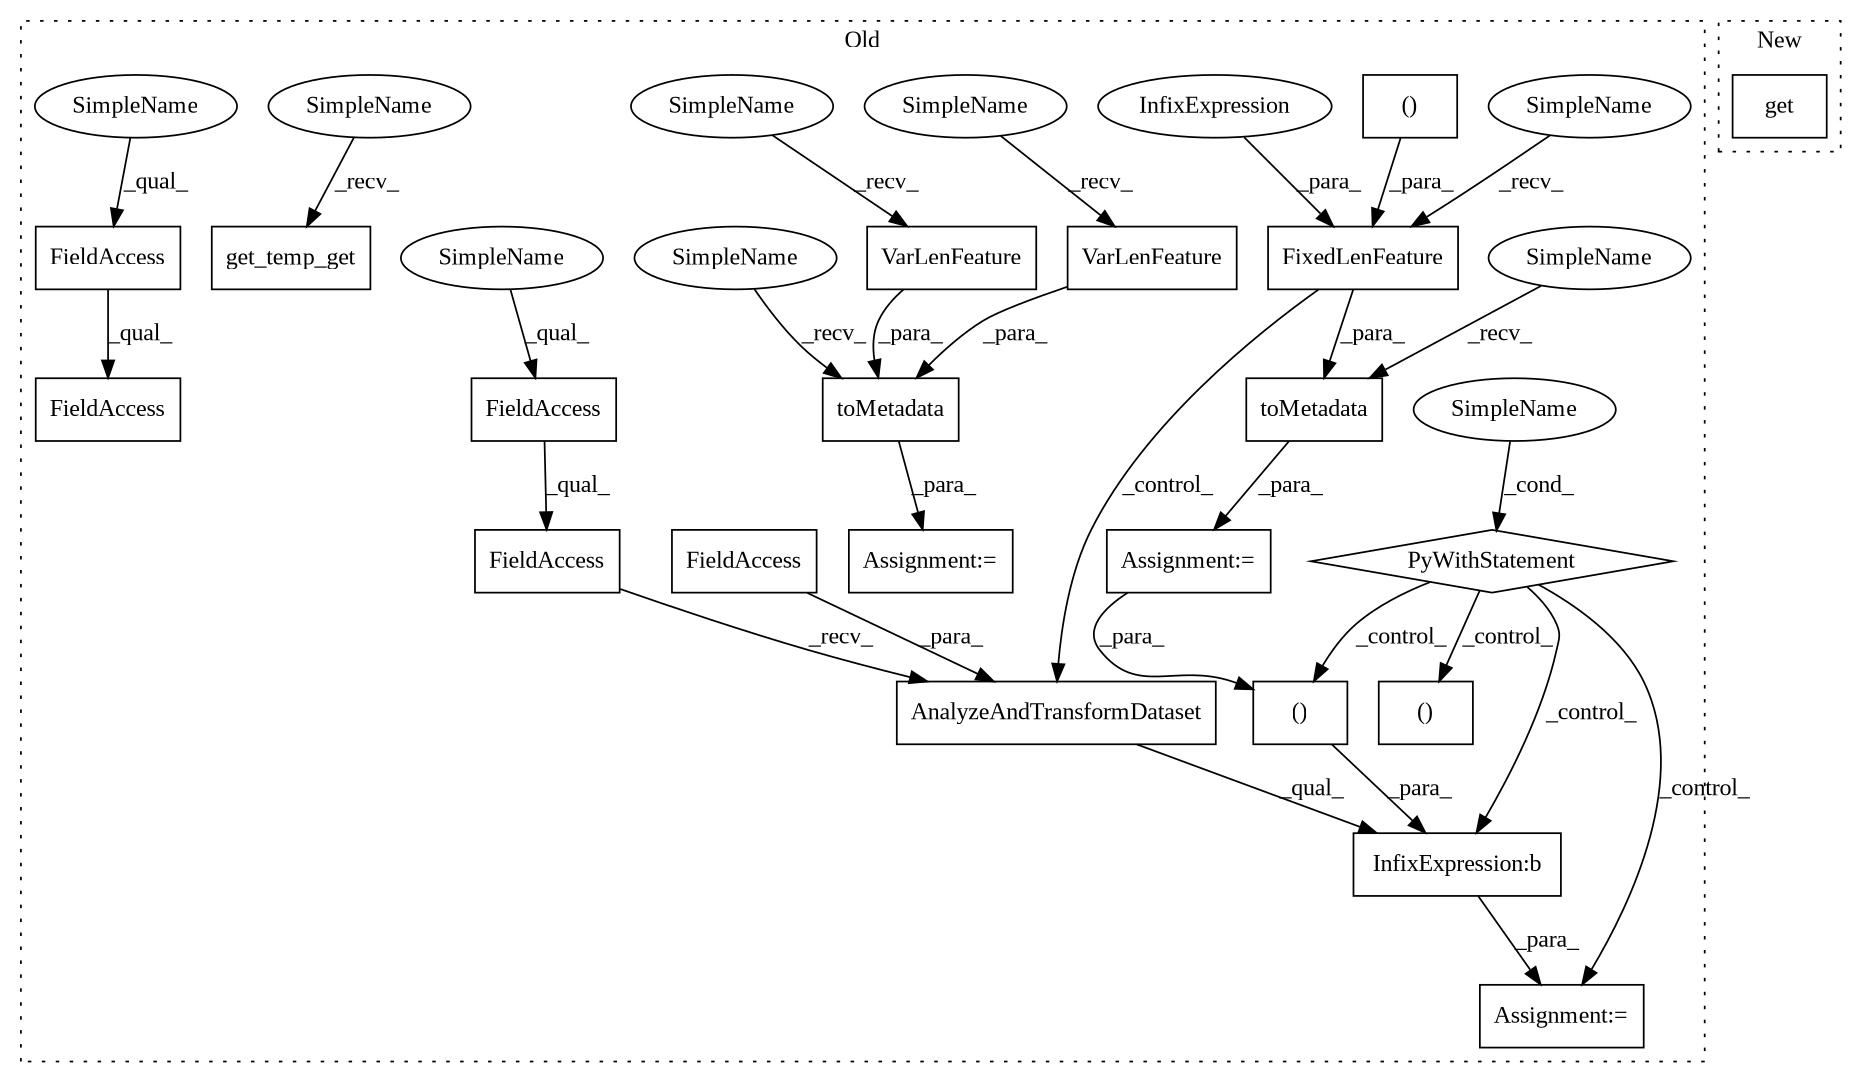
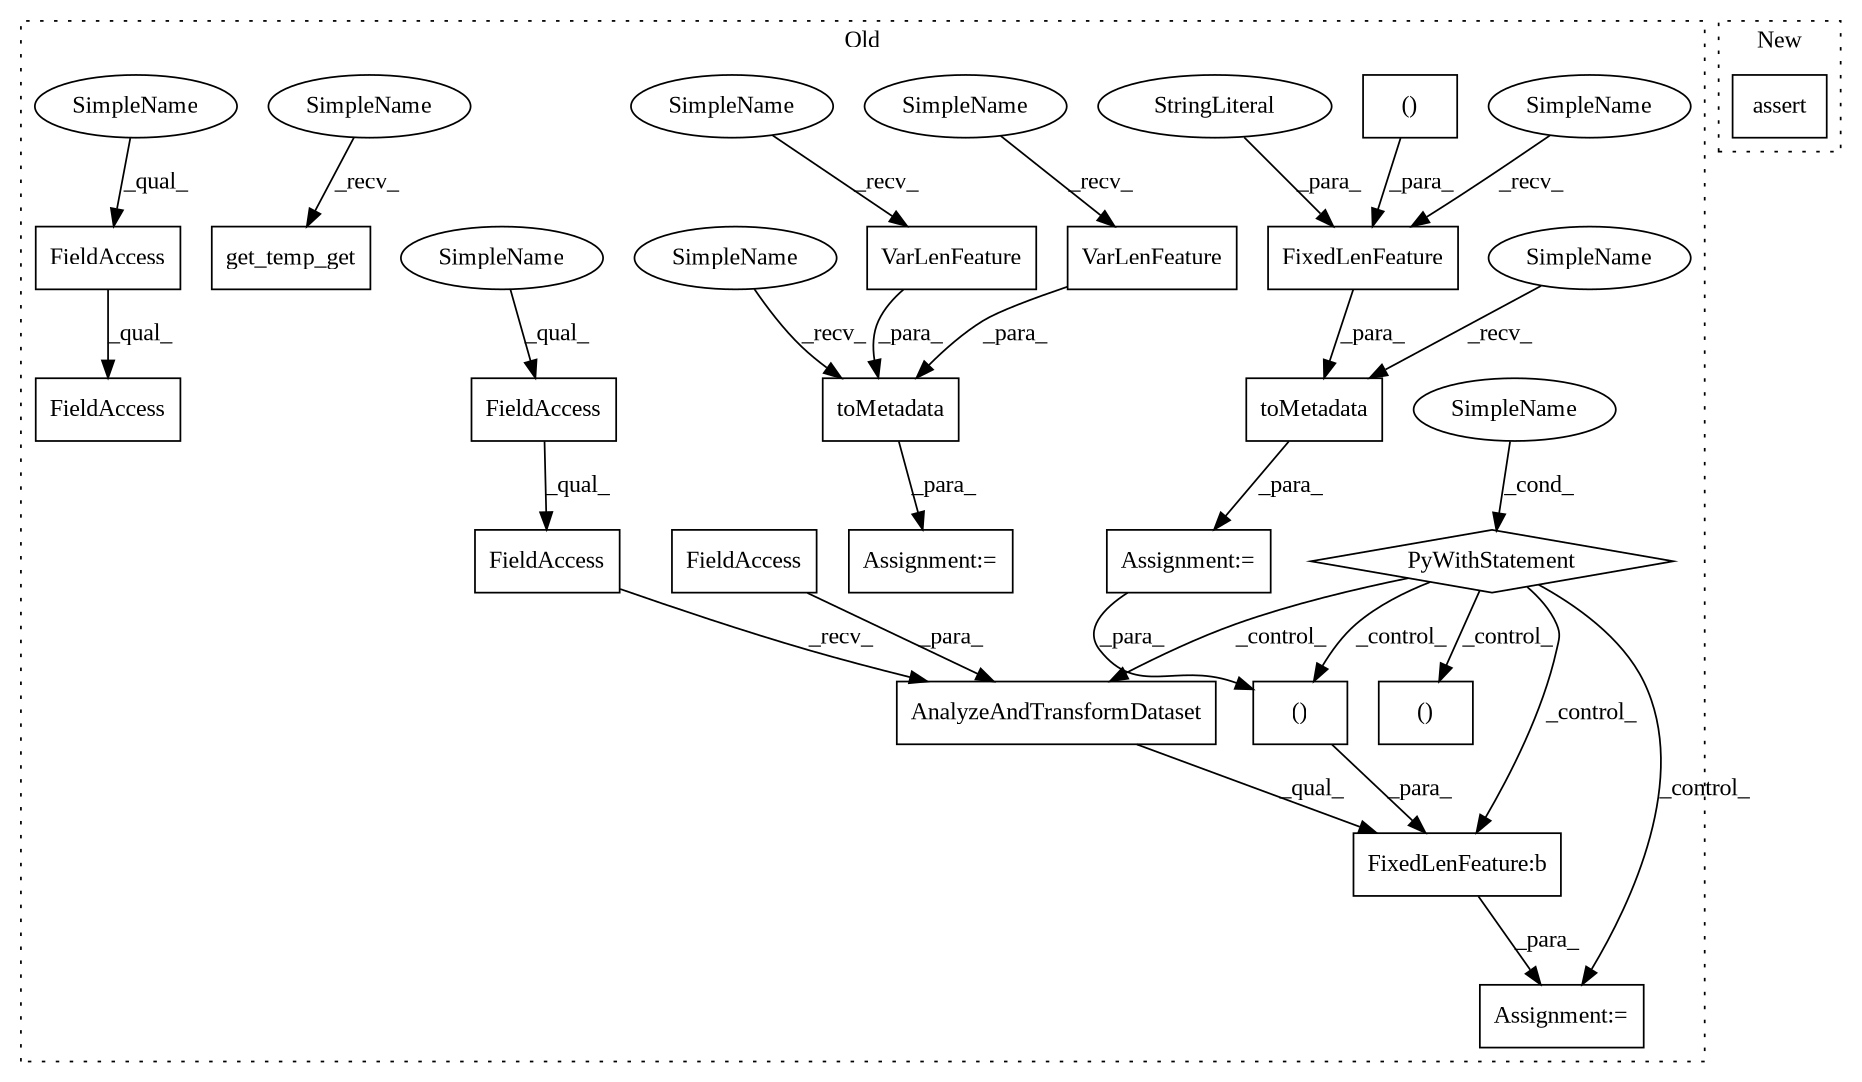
node "InfixExpression": label "InfixExpression" -> "StringLiteral"
node "get": label "get" -> "assert"
edge "FixedLenFeature" -> "AnalyzeAndTransformDataset": now "PyWithStatement" -> "AnalyzeAndTransformDataset"
node "InfixExpression:b": label "InfixExpression:b" -> "FixedLenFeature:b"
